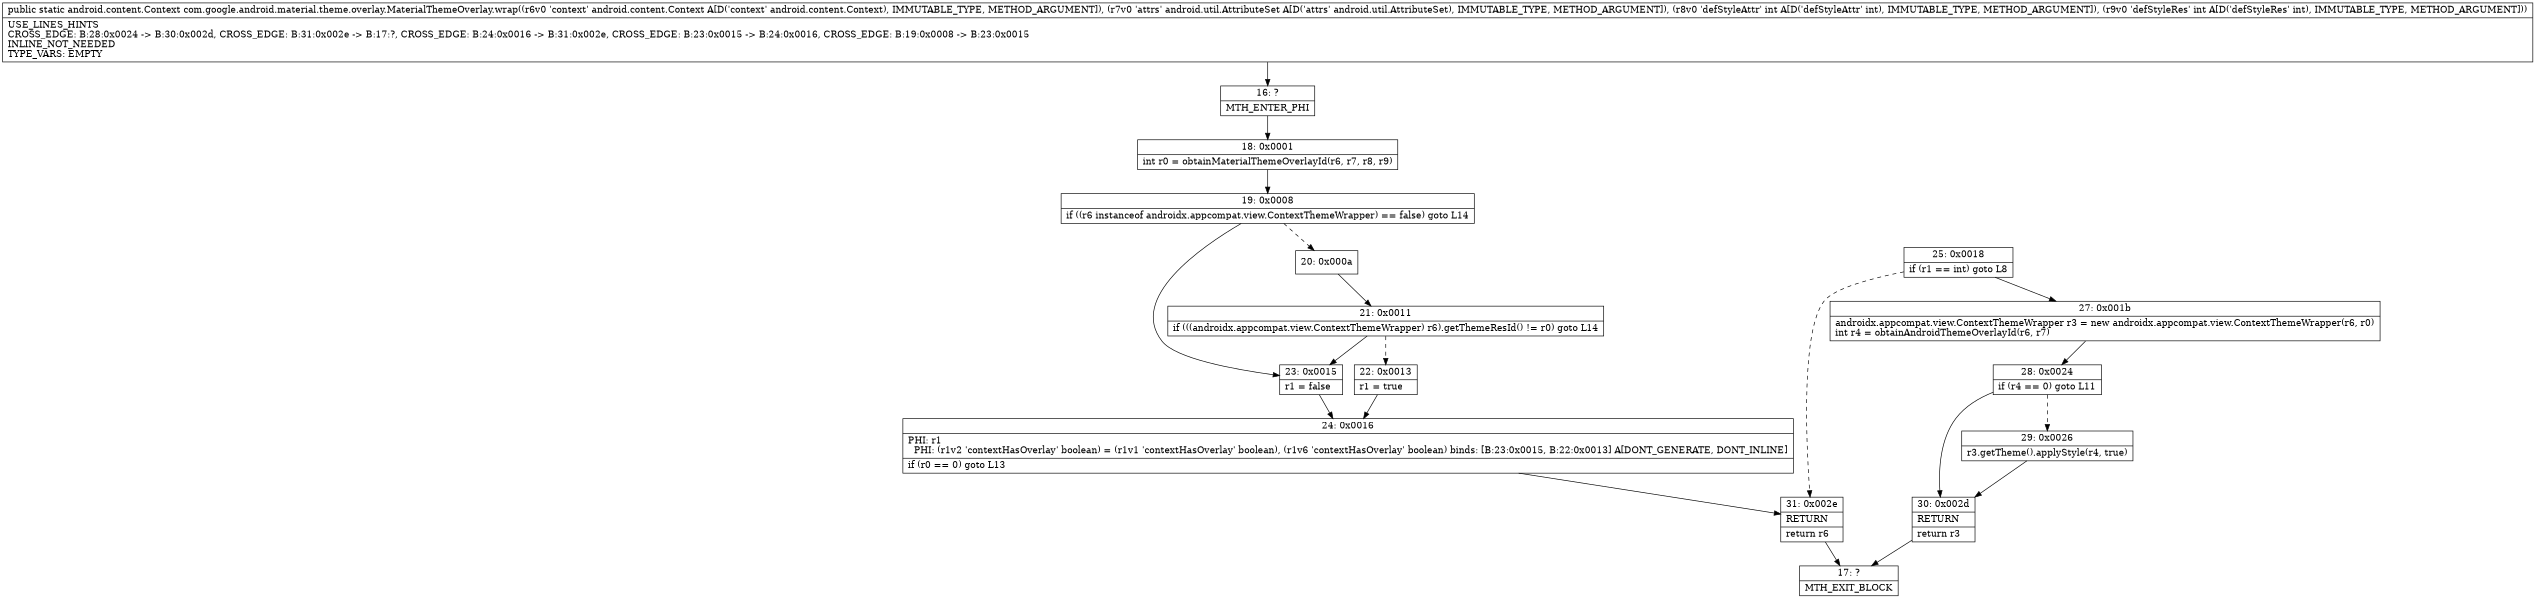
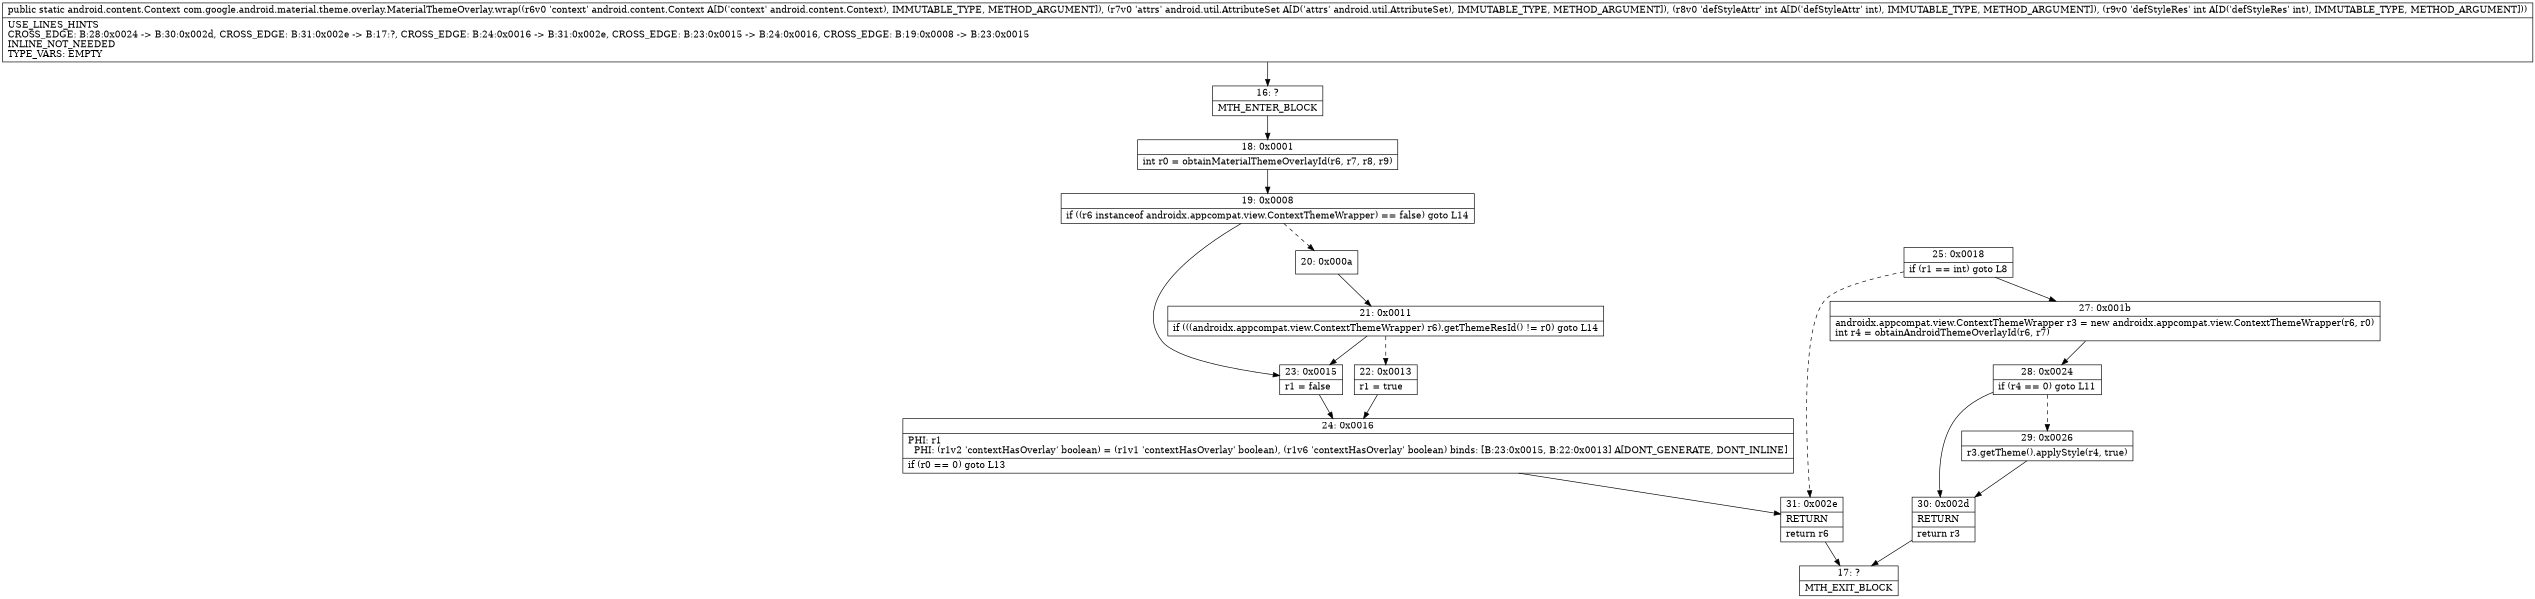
node "16: ?": text "MTH_ENTER_PHI" -> "MTH_ENTER_BLOCK"
